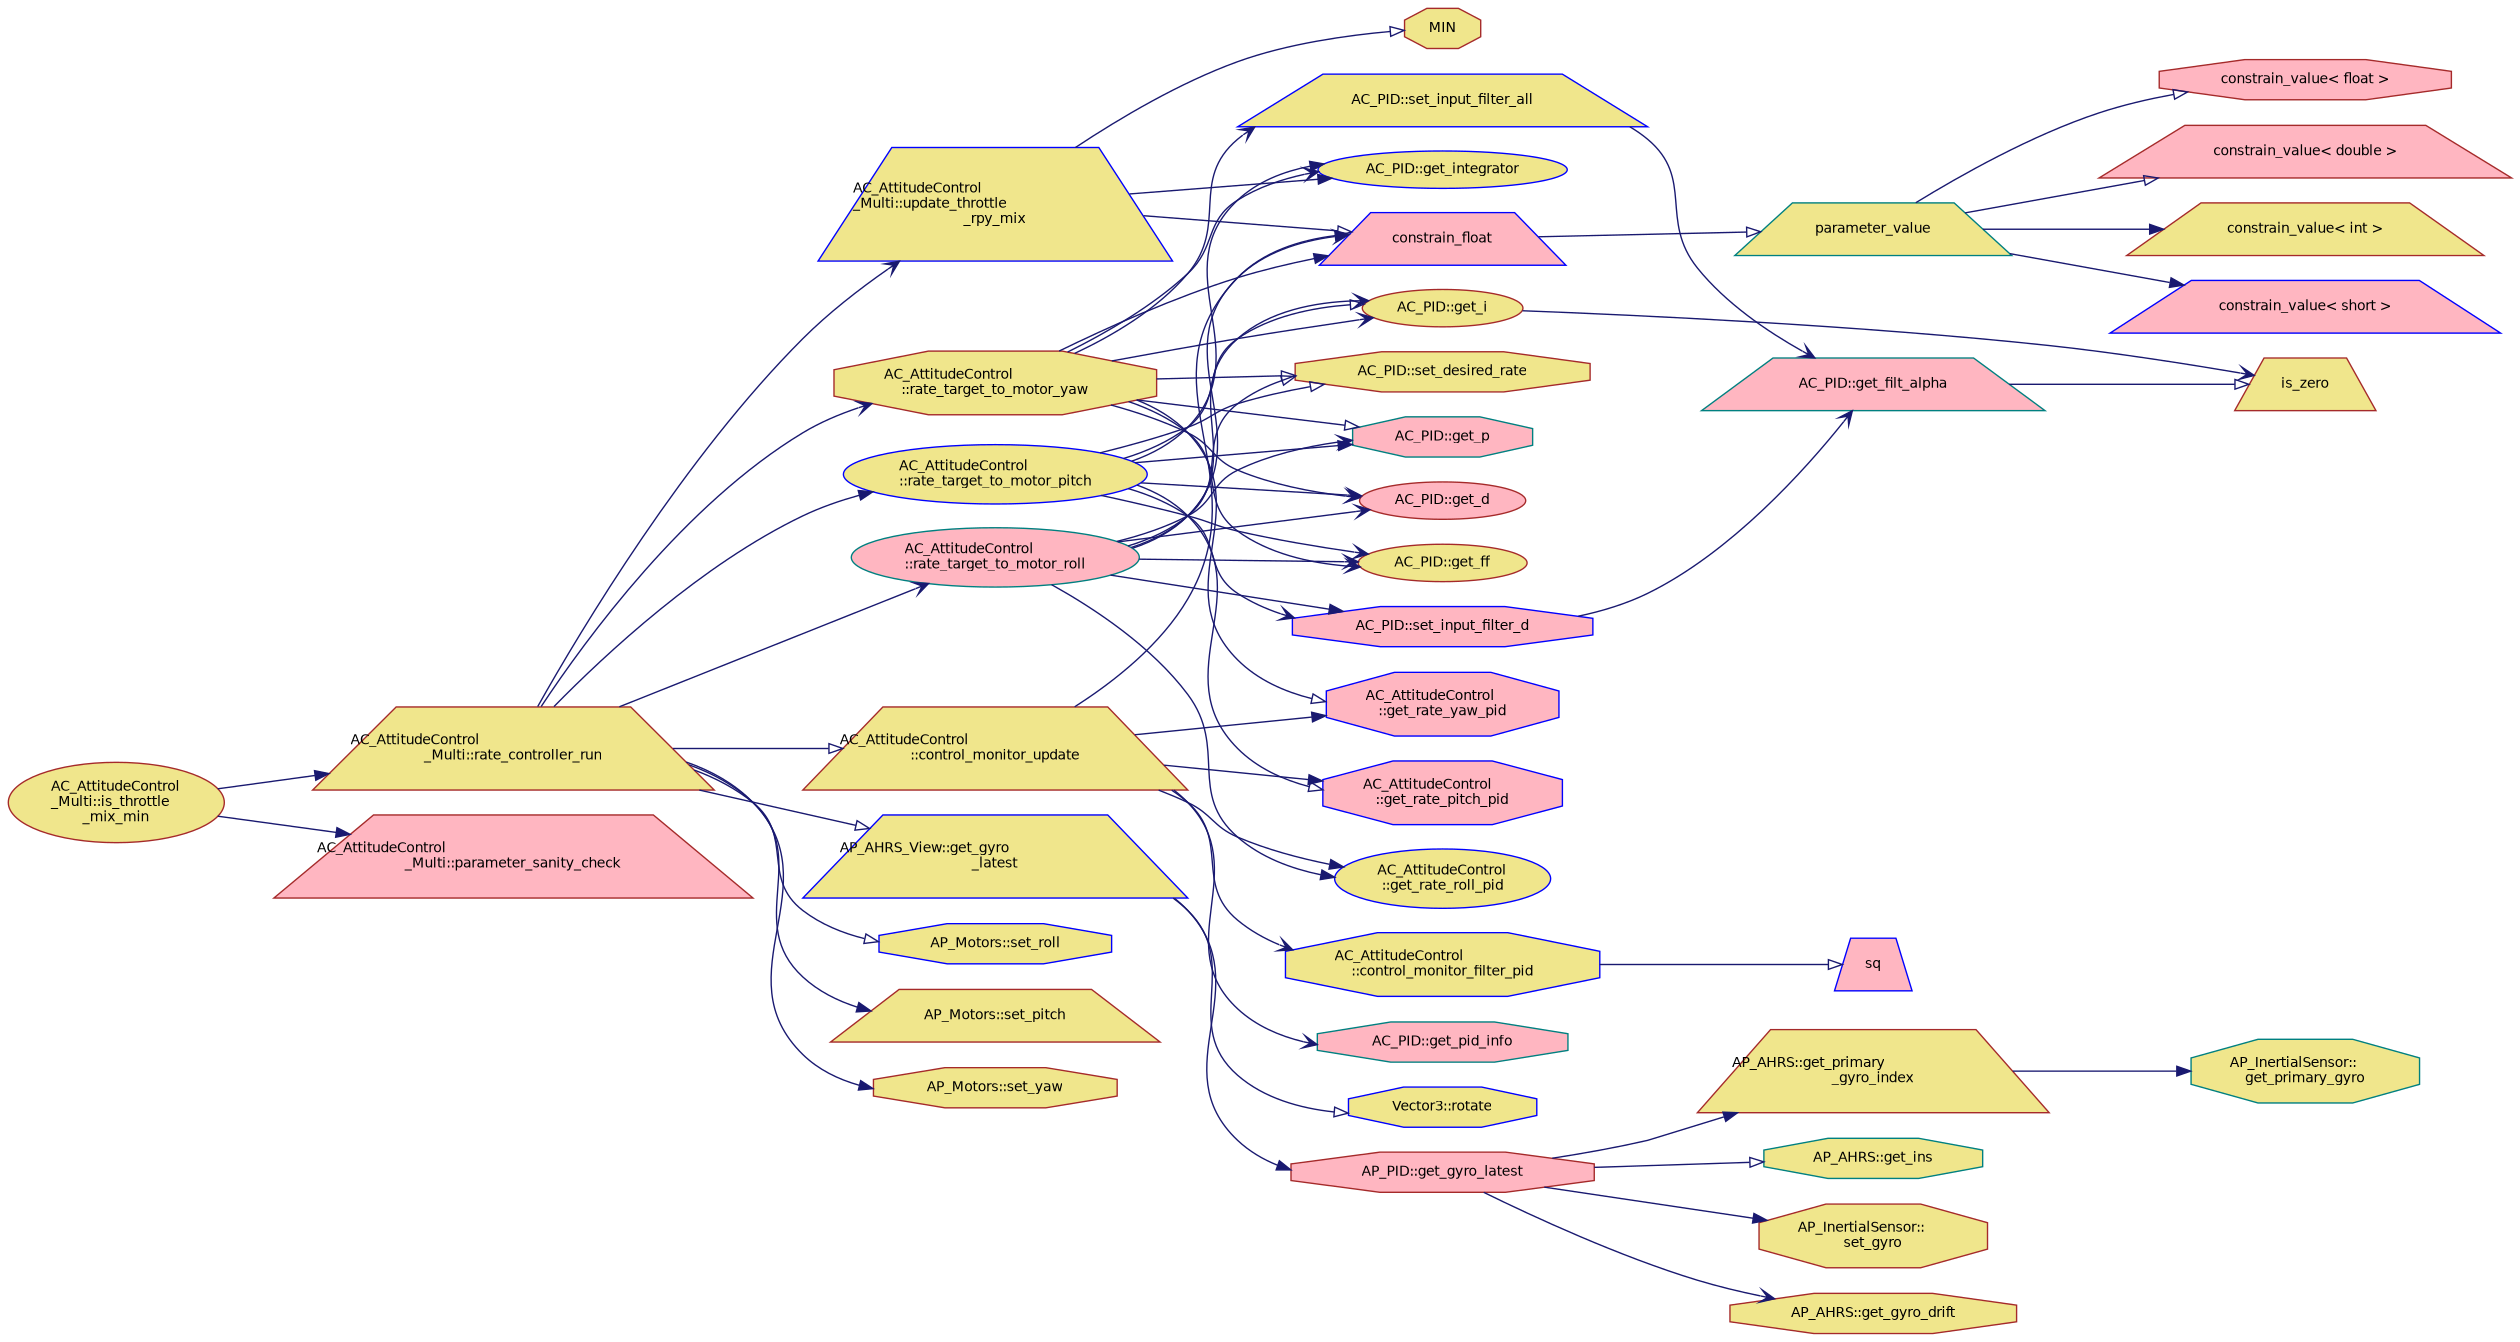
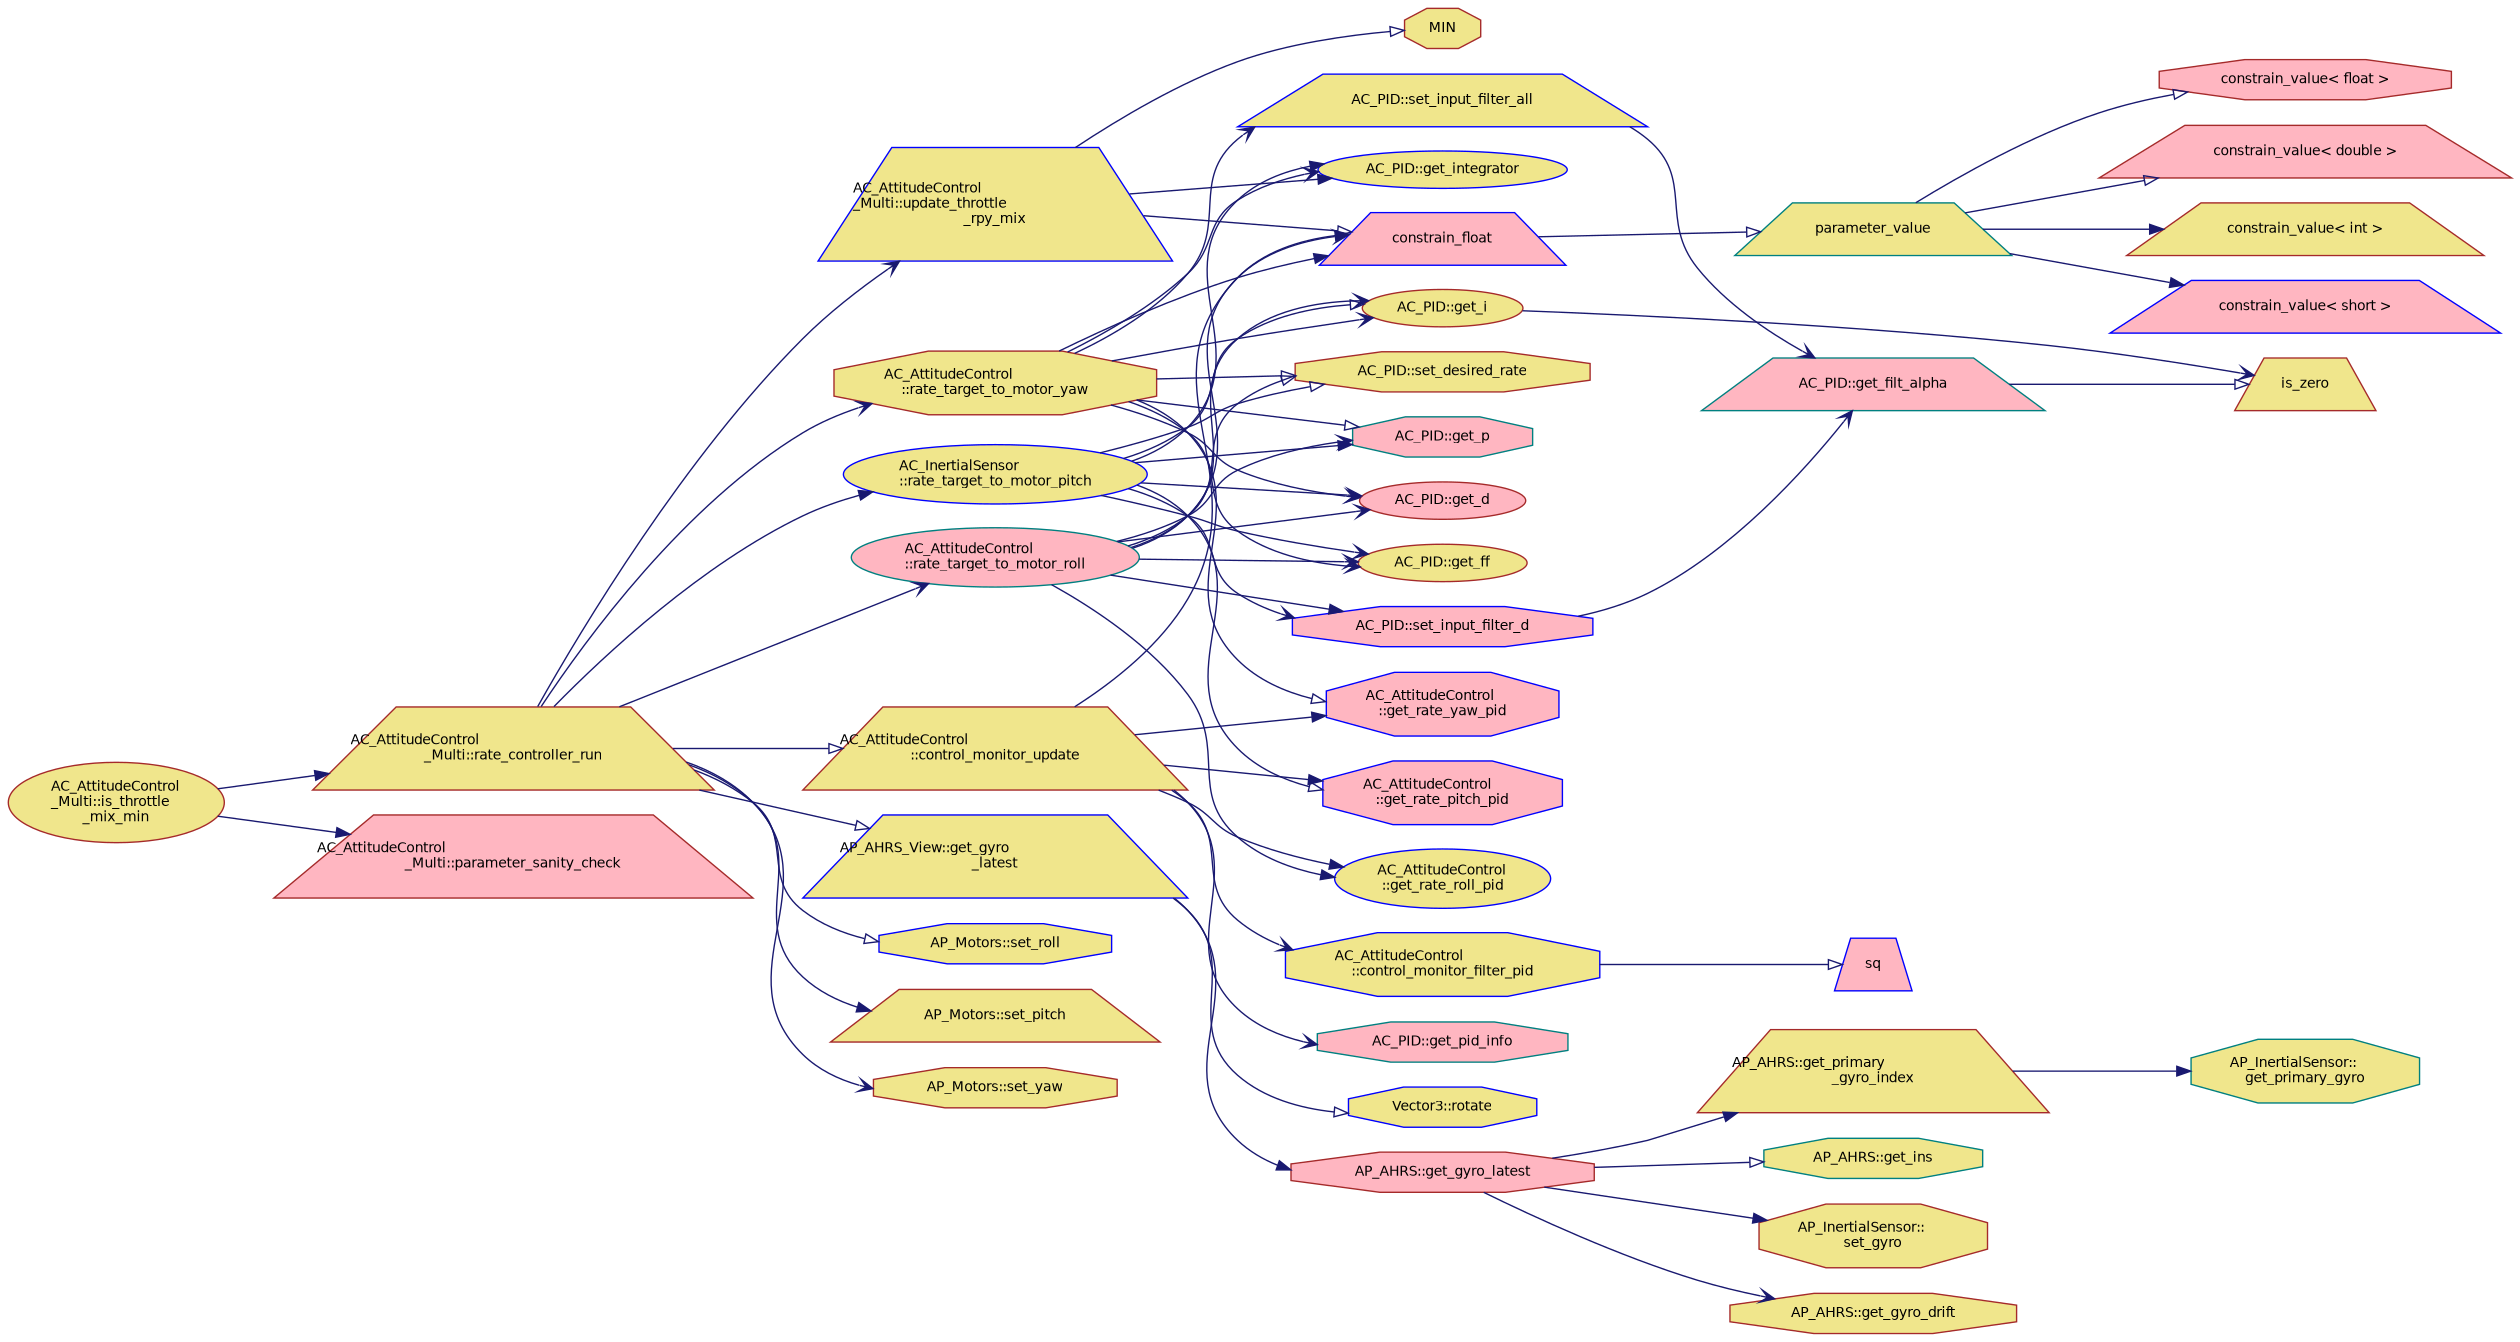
node "AC_AttitudeControl ::rate_target_to_motor_pitch": label "AC_AttitudeControl ::rate_target_to_motor_pitch" -> "AC_InertialSensor ::rate_target_to_motor_pitch"
edge "AC_AttitudeControl _Multi::rate_controller_run" -> "AP_Motors::set_yaw": arrowhead normal -> vee
node "AP_PID::get_gyro_latest": label "AP_PID::get_gyro_latest" -> "AP_AHRS::get_gyro_latest"
